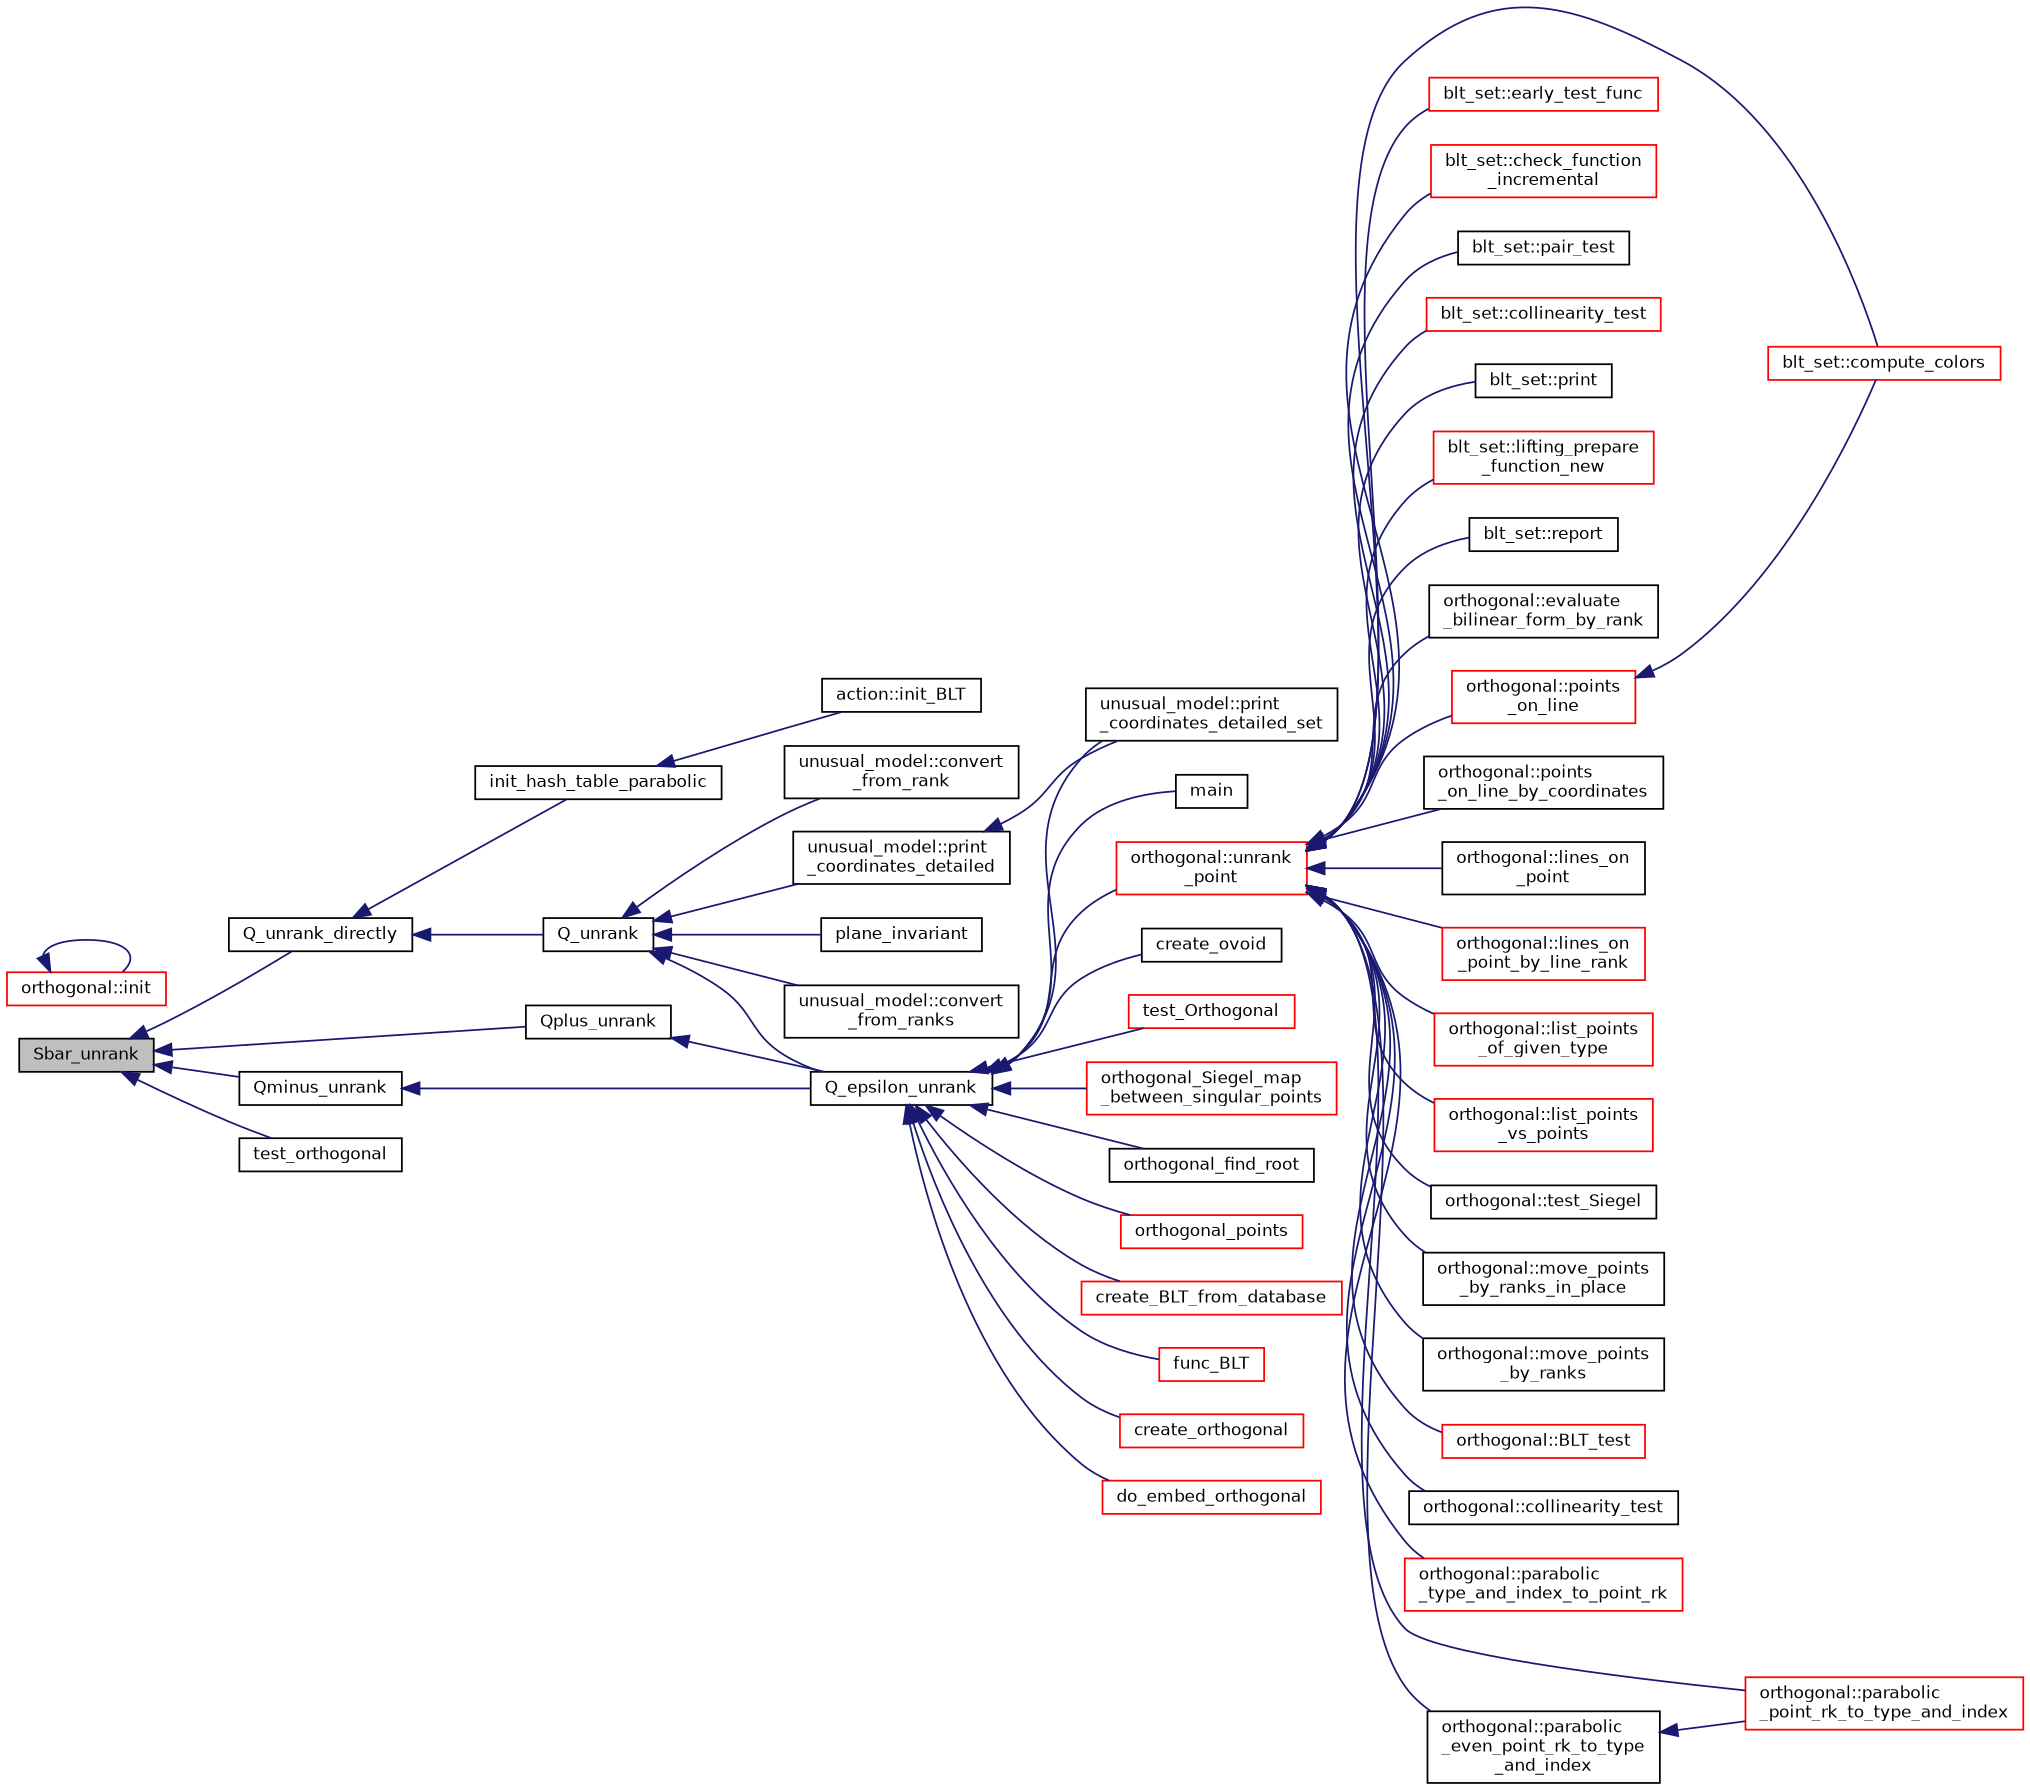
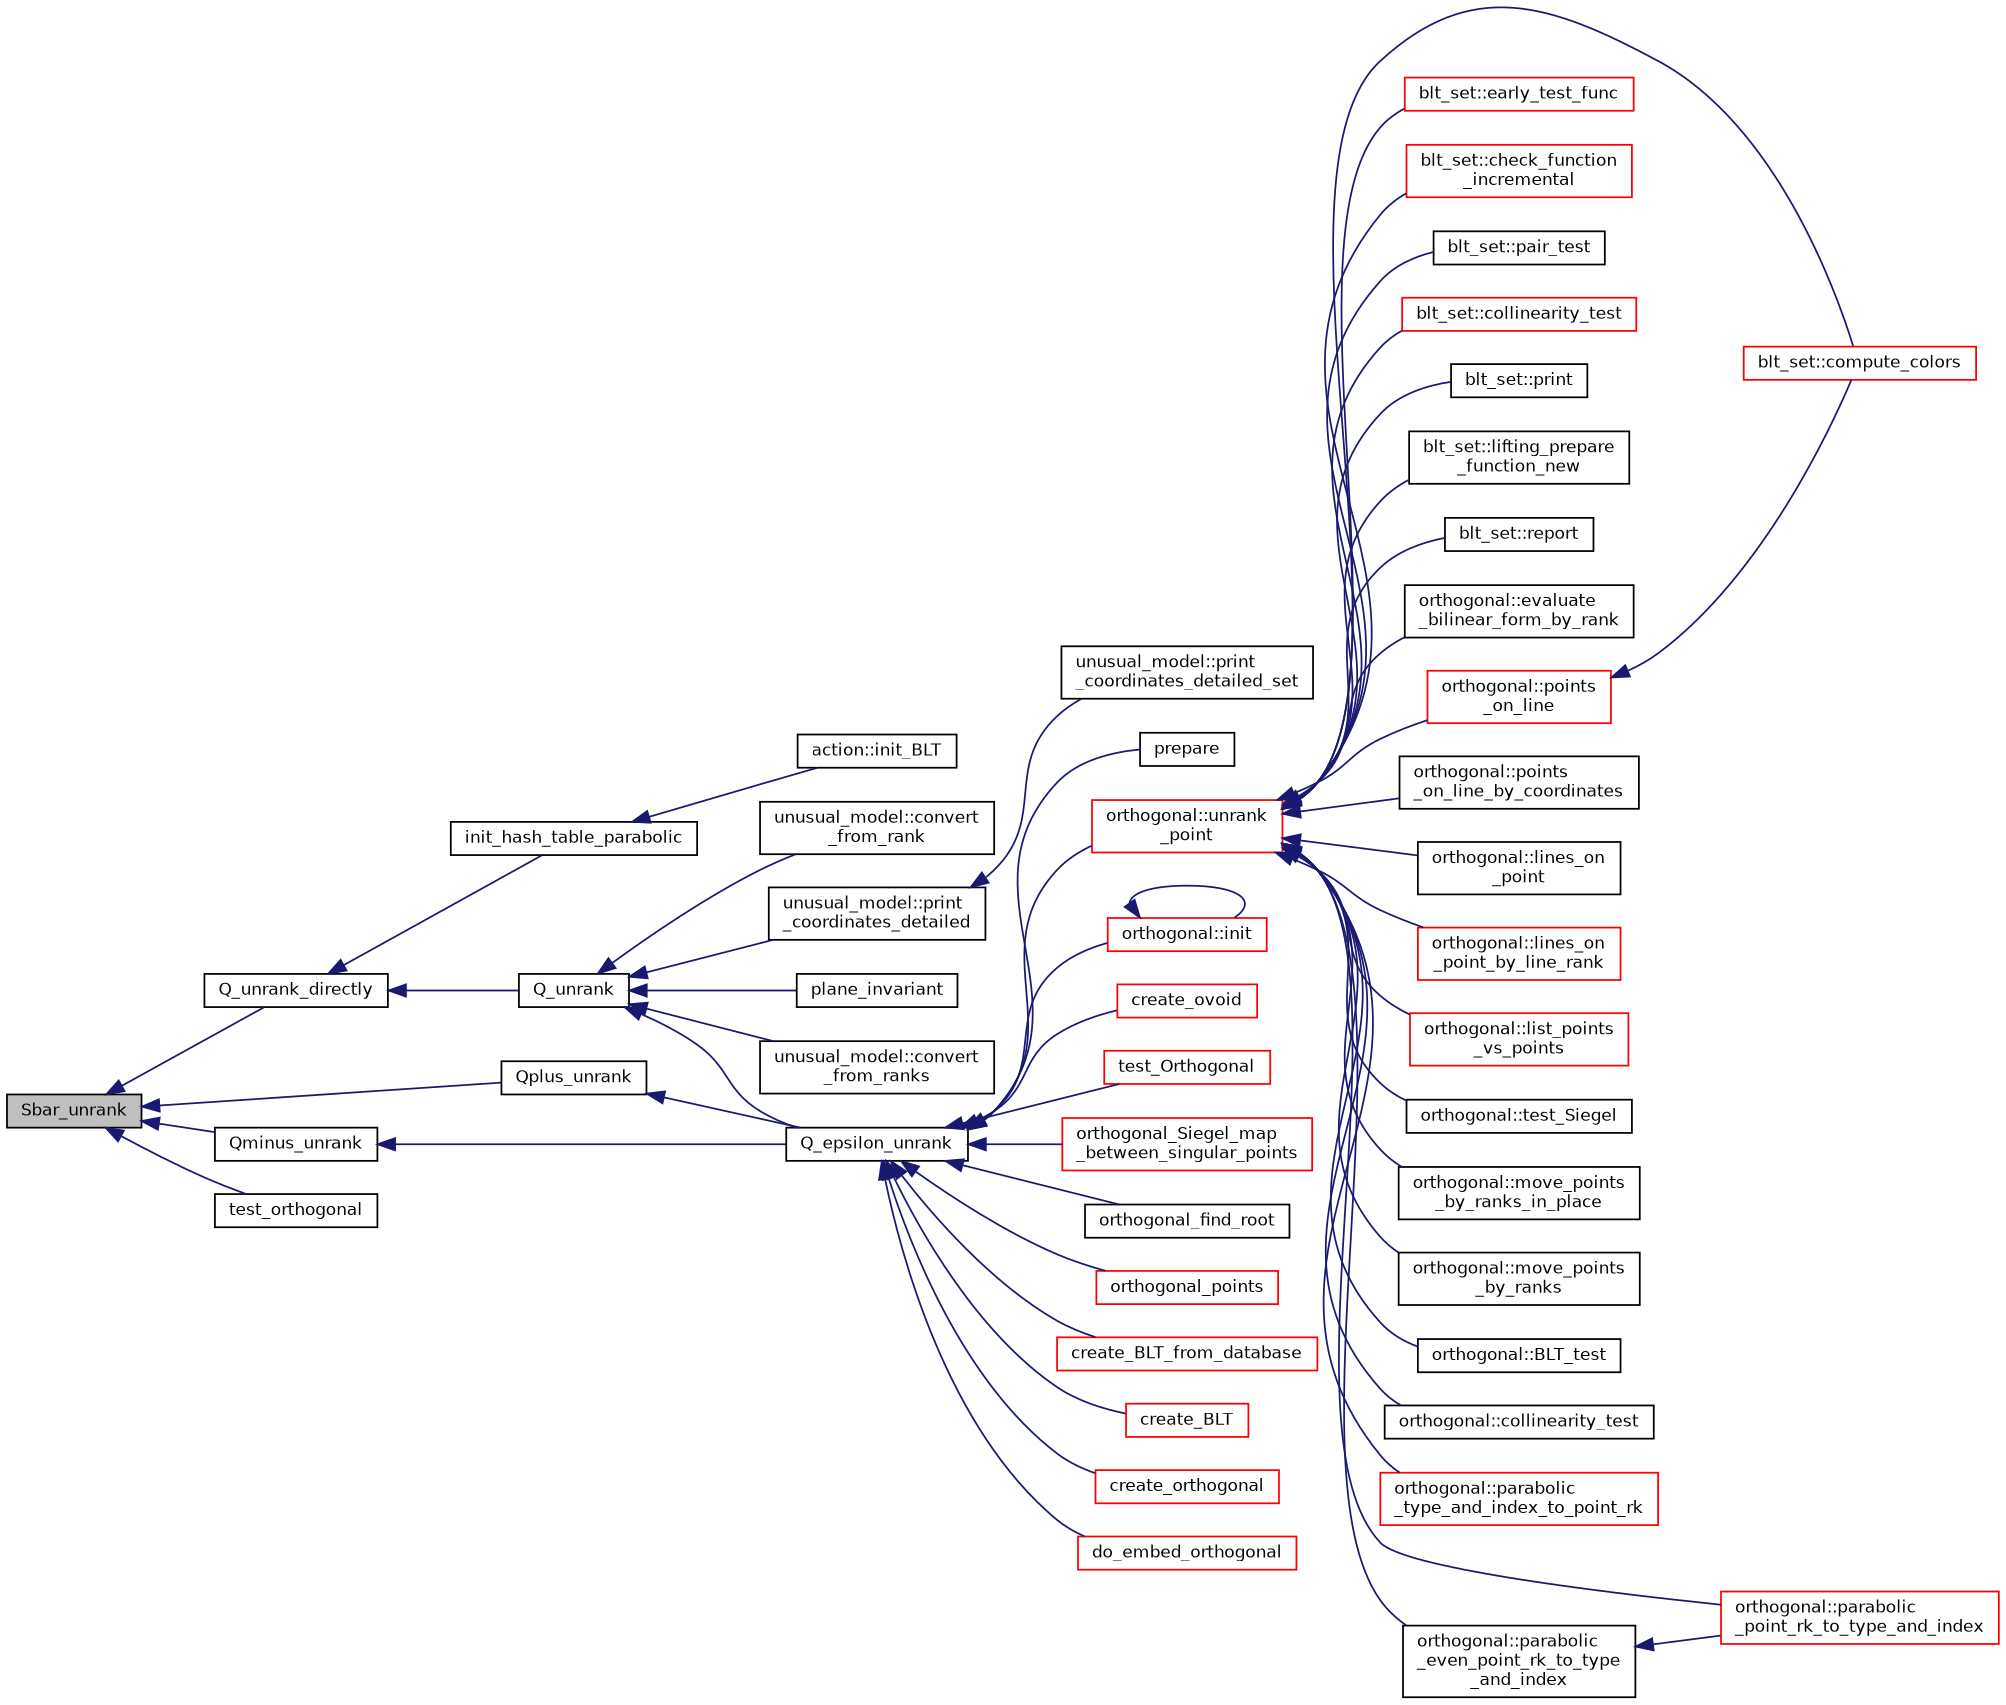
node "blt_set::lifting_prepare _function_new": color red -> black
node "main": label "main" -> "prepare"
edge "unusual_model::print _coordinates_detailed_set" -> "Q_epsilon_unrank": now "orthogonal::init" -> "Q_epsilon_unrank"
node "create_ovoid": color black -> red
node "orthogonal::list_points _of_given_type": removed
node "func_BLT": label "func_BLT" -> "create_BLT"
node "orthogonal::BLT_test": color red -> black
